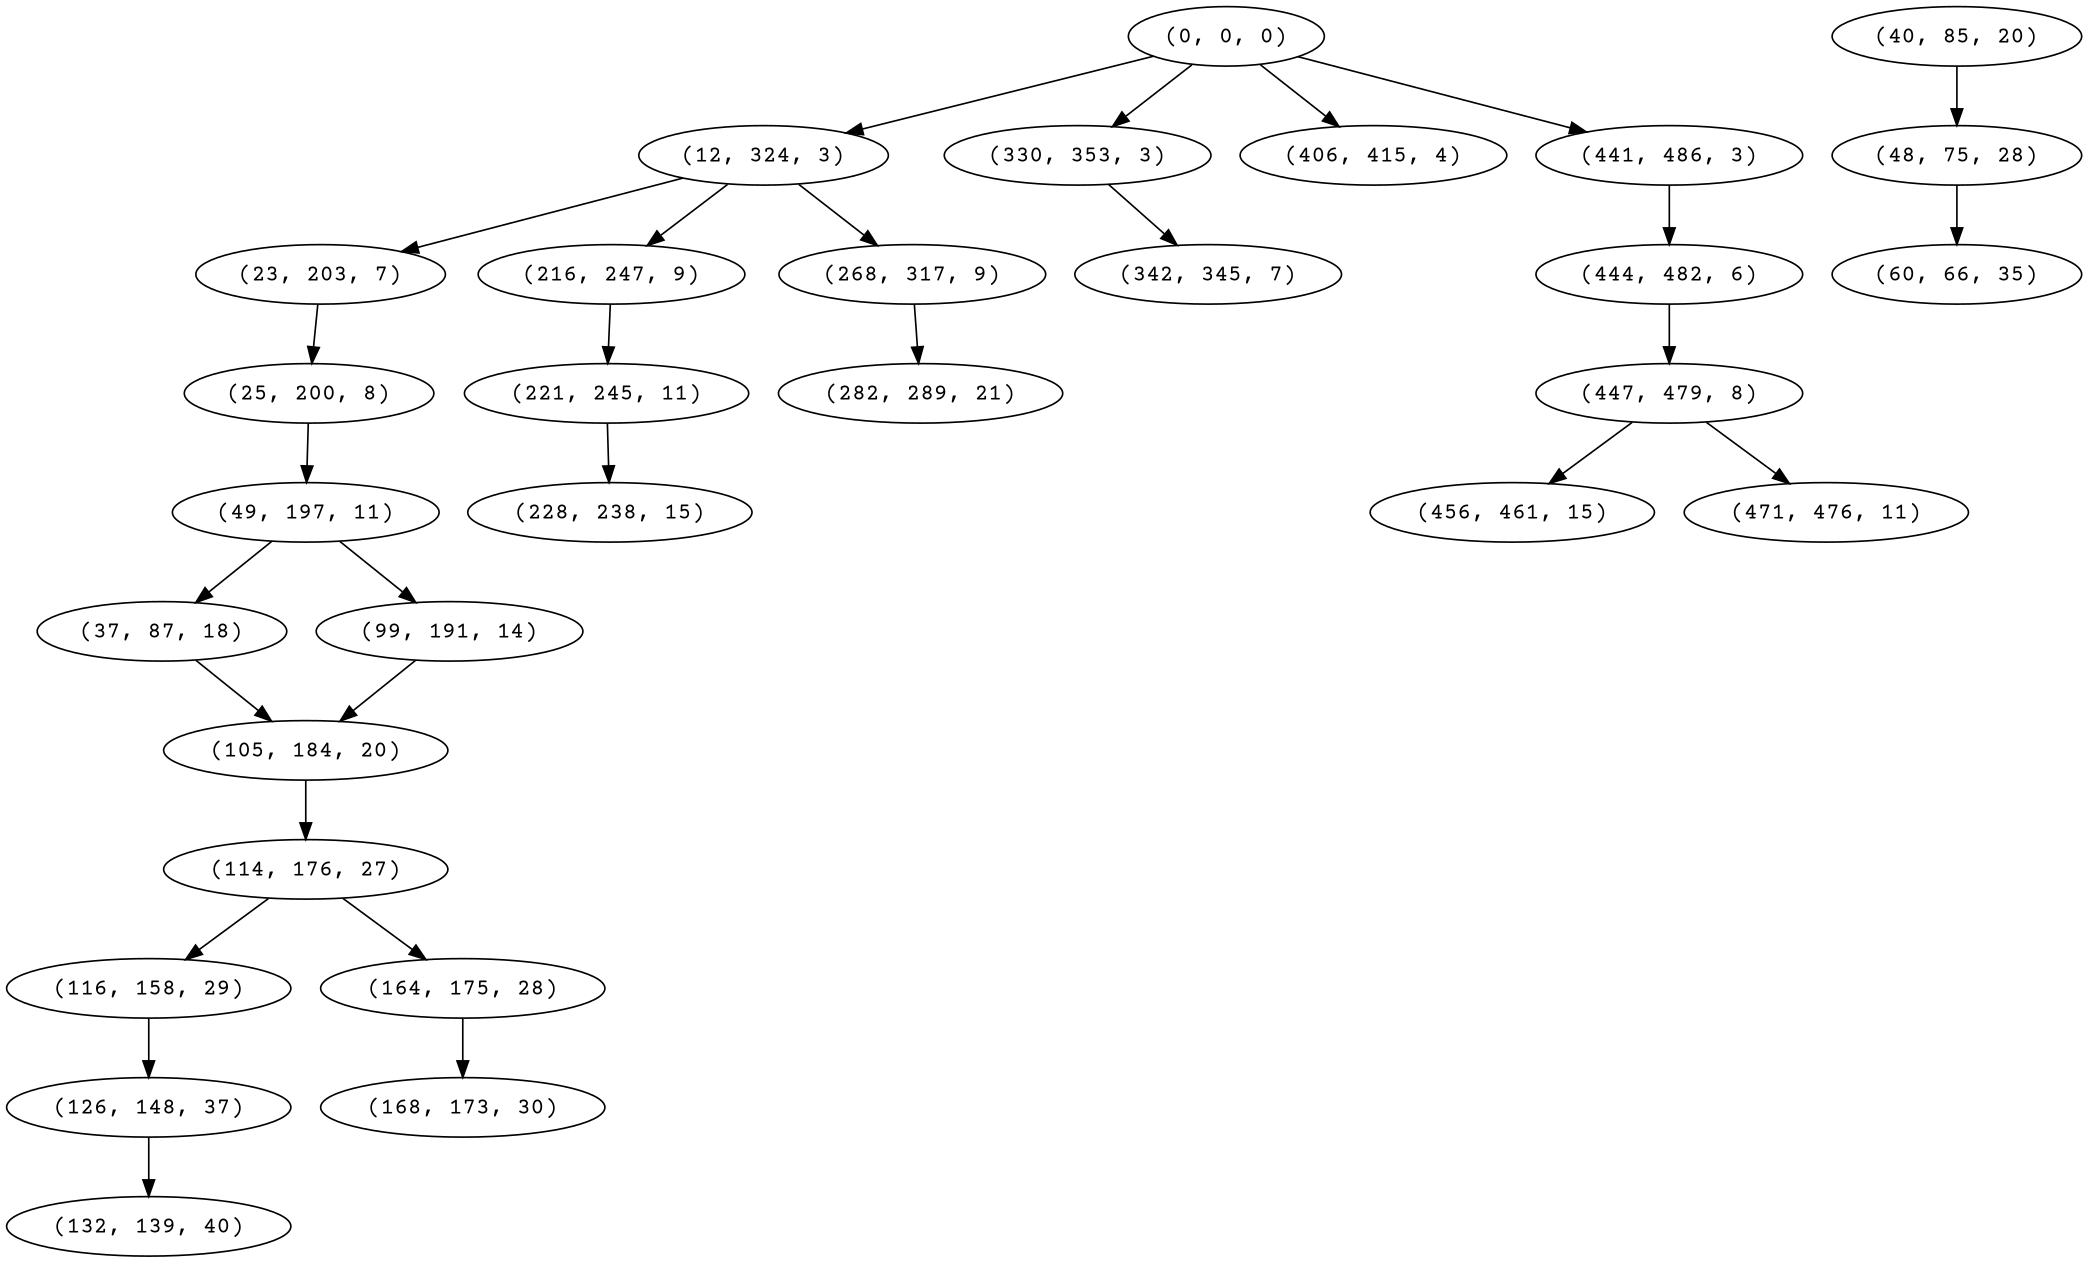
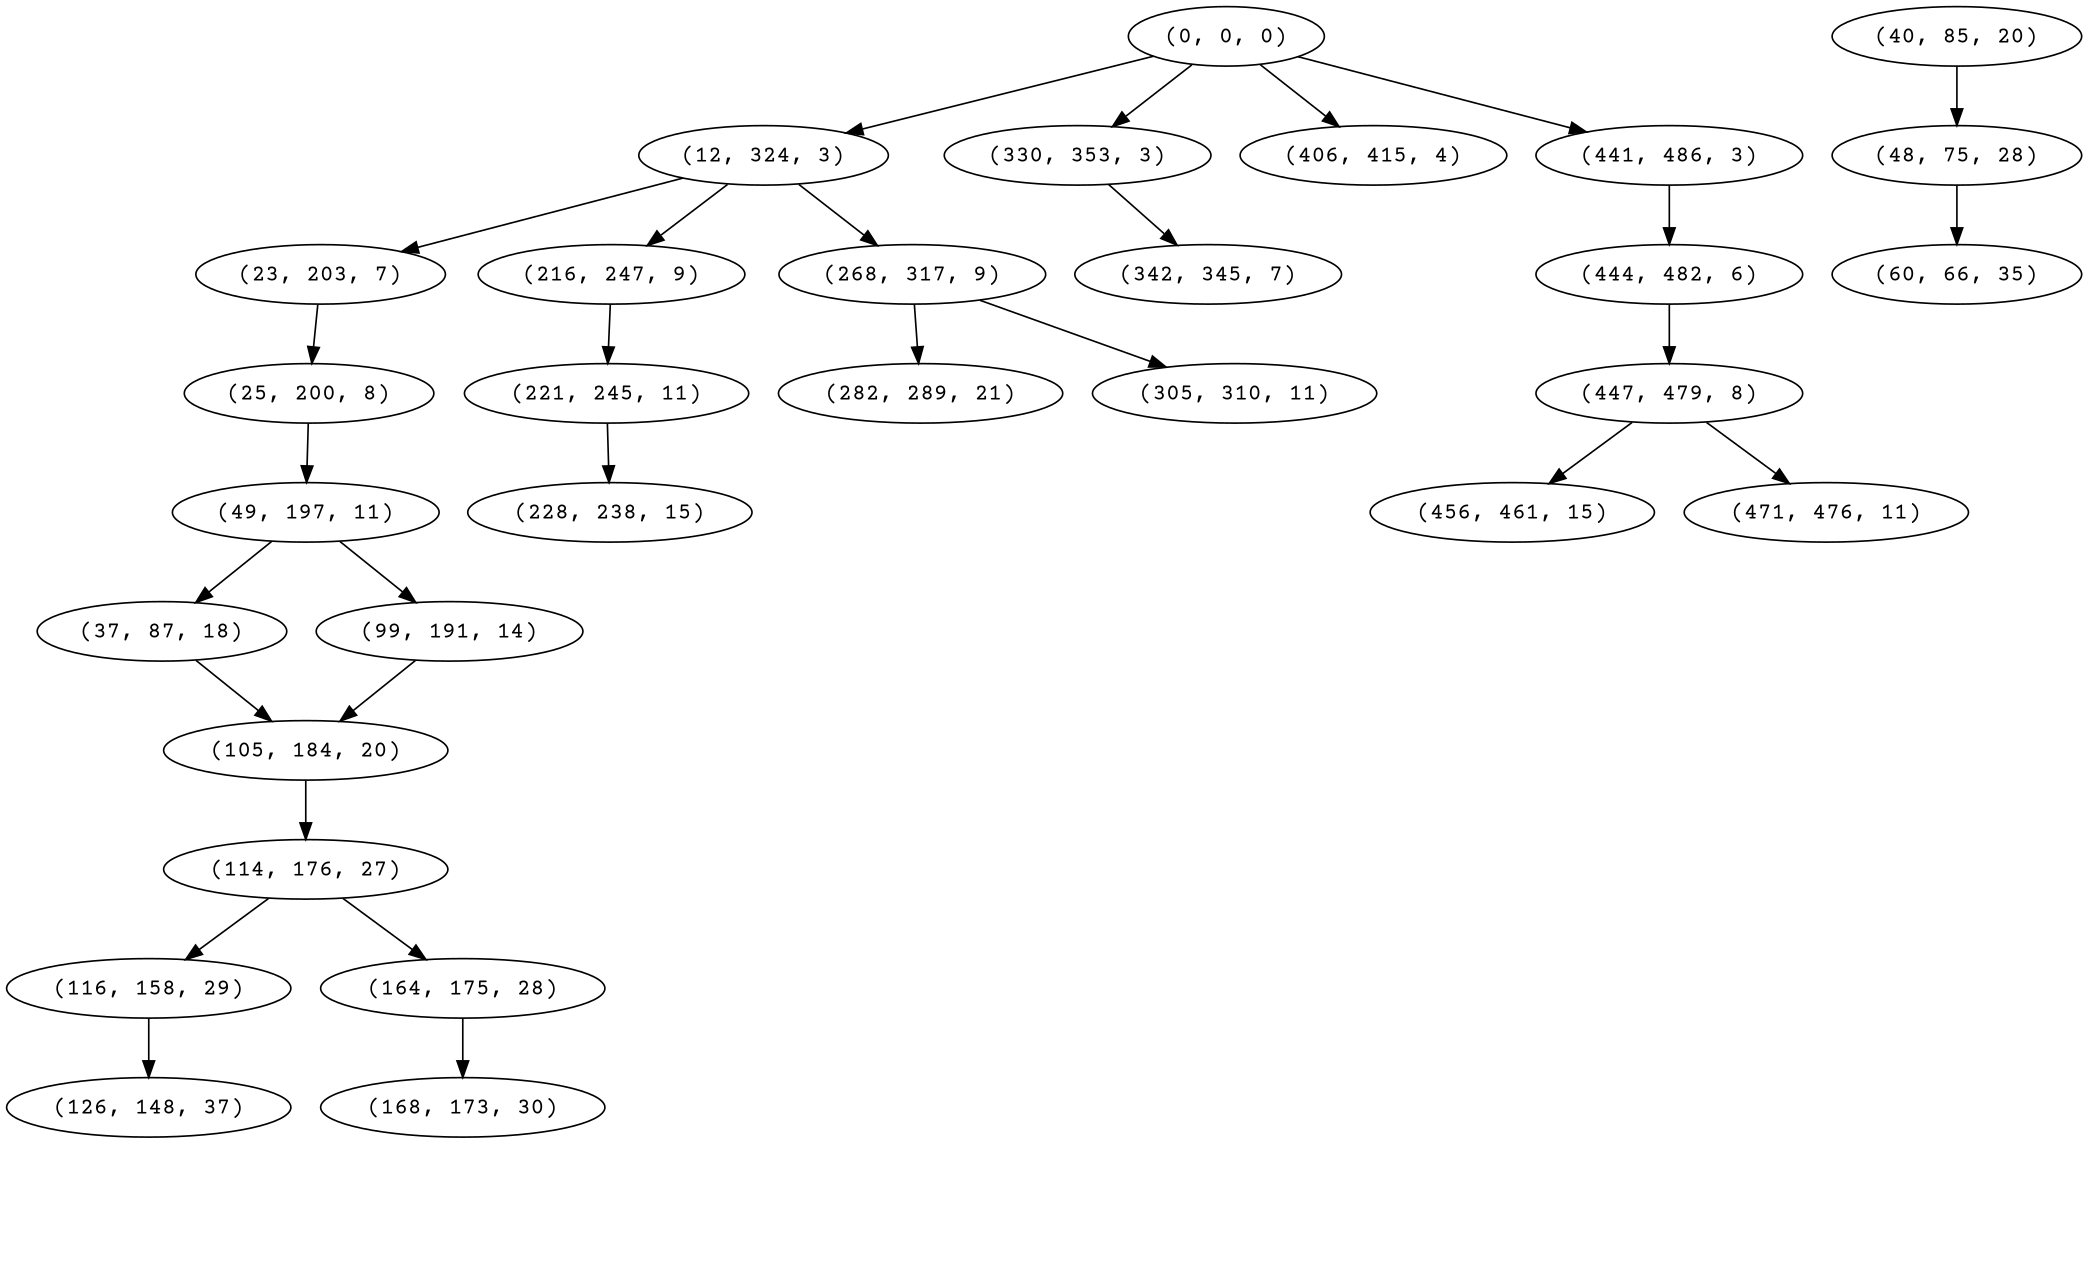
node "(305, 310, 11)": added
node "(132, 139, 40)": removed
